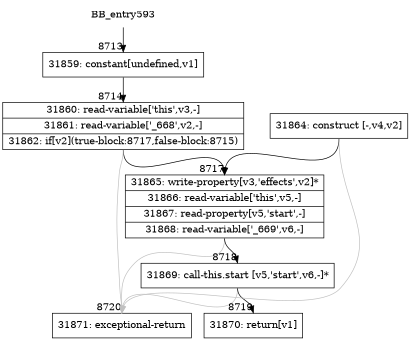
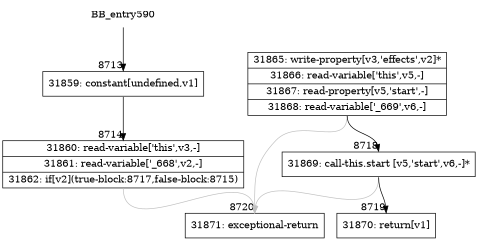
node "BB_entry593": label "BB_entry593" -> "BB_entry590"
node "31864: construct [-,v4,v2]": removed
edge "31860: read-variable['this',v3,-]" -> "31865: write-property[v3,'effects',v2]*": removed
